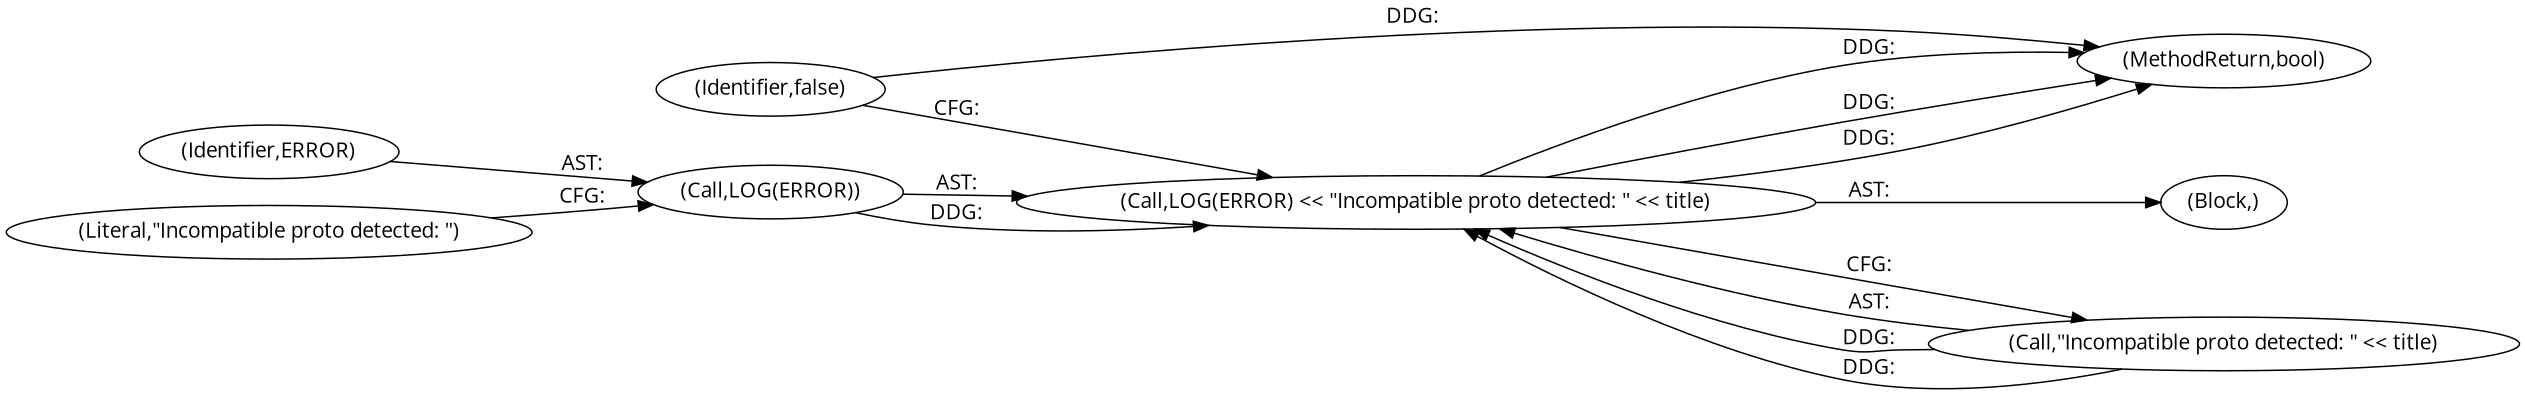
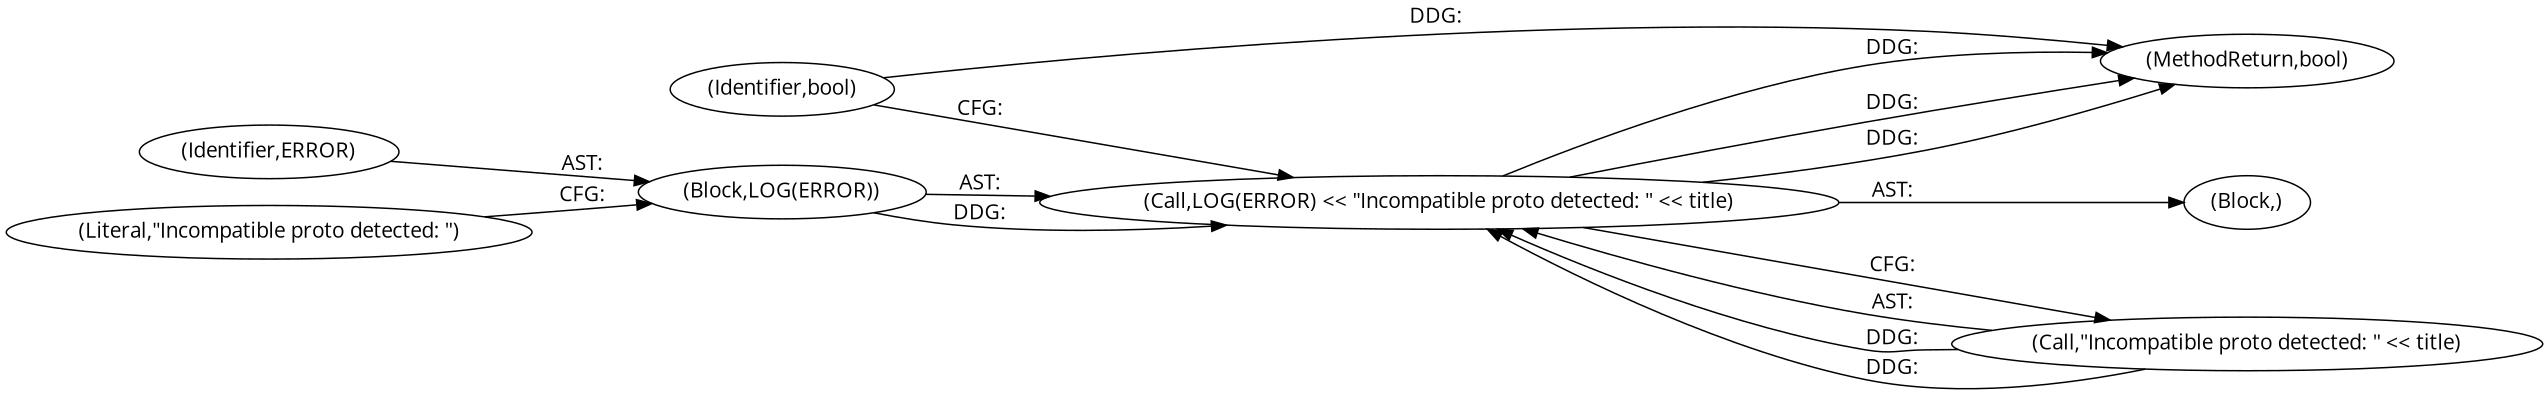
node "(Identifier,false)": label "(Identifier,false)" -> "(Identifier,bool)"
node "(Call,LOG(ERROR))": label "(Call,LOG(ERROR))" -> "(Block,LOG(ERROR))"
